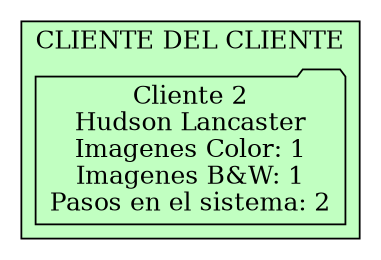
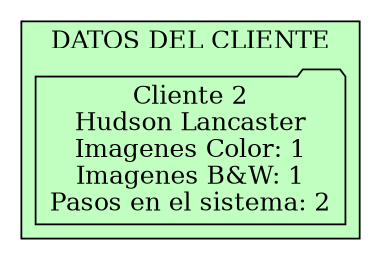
cluster "CLIENTE DEL CLIENTE": label "CLIENTE DEL CLIENTE" -> "DATOS DEL CLIENTE"
